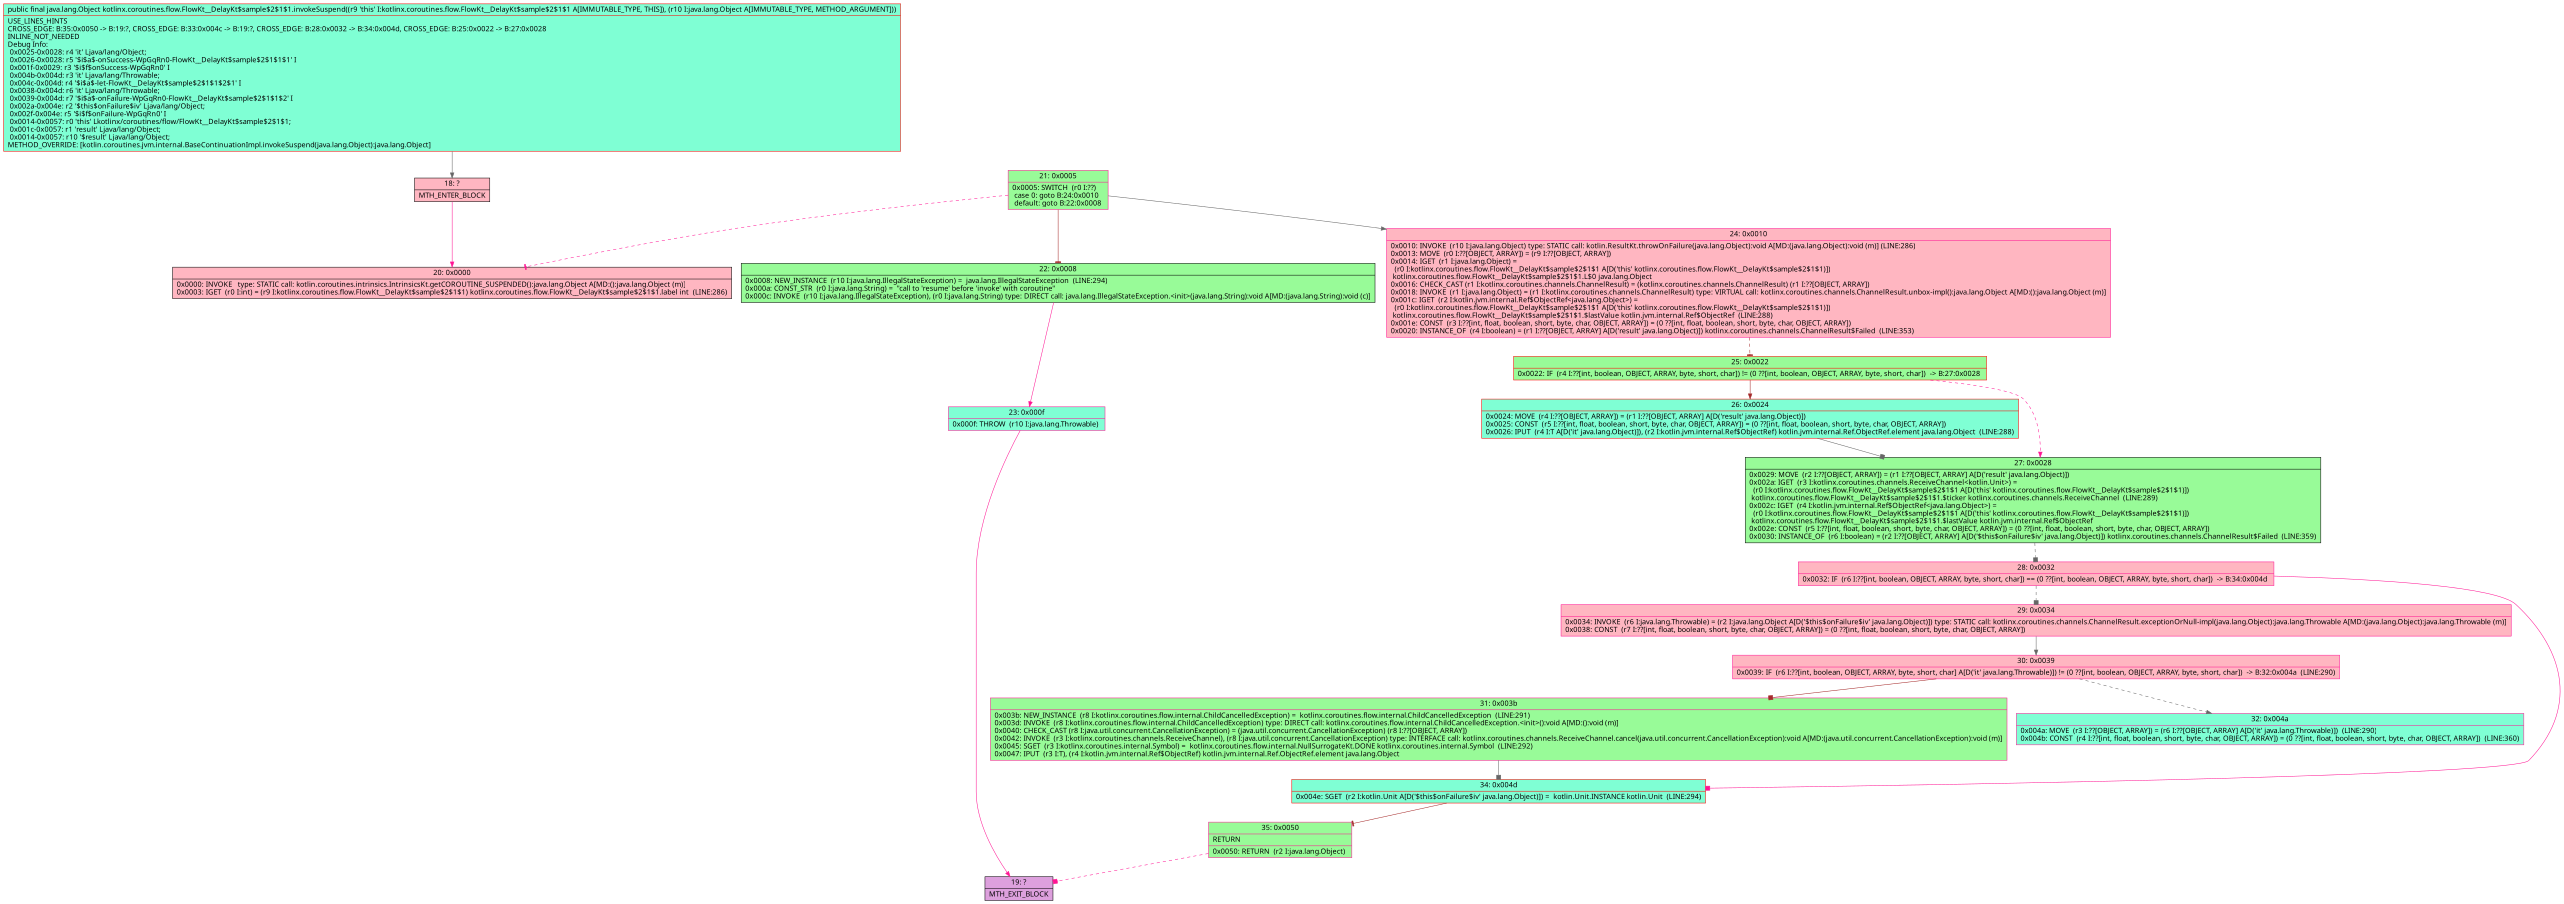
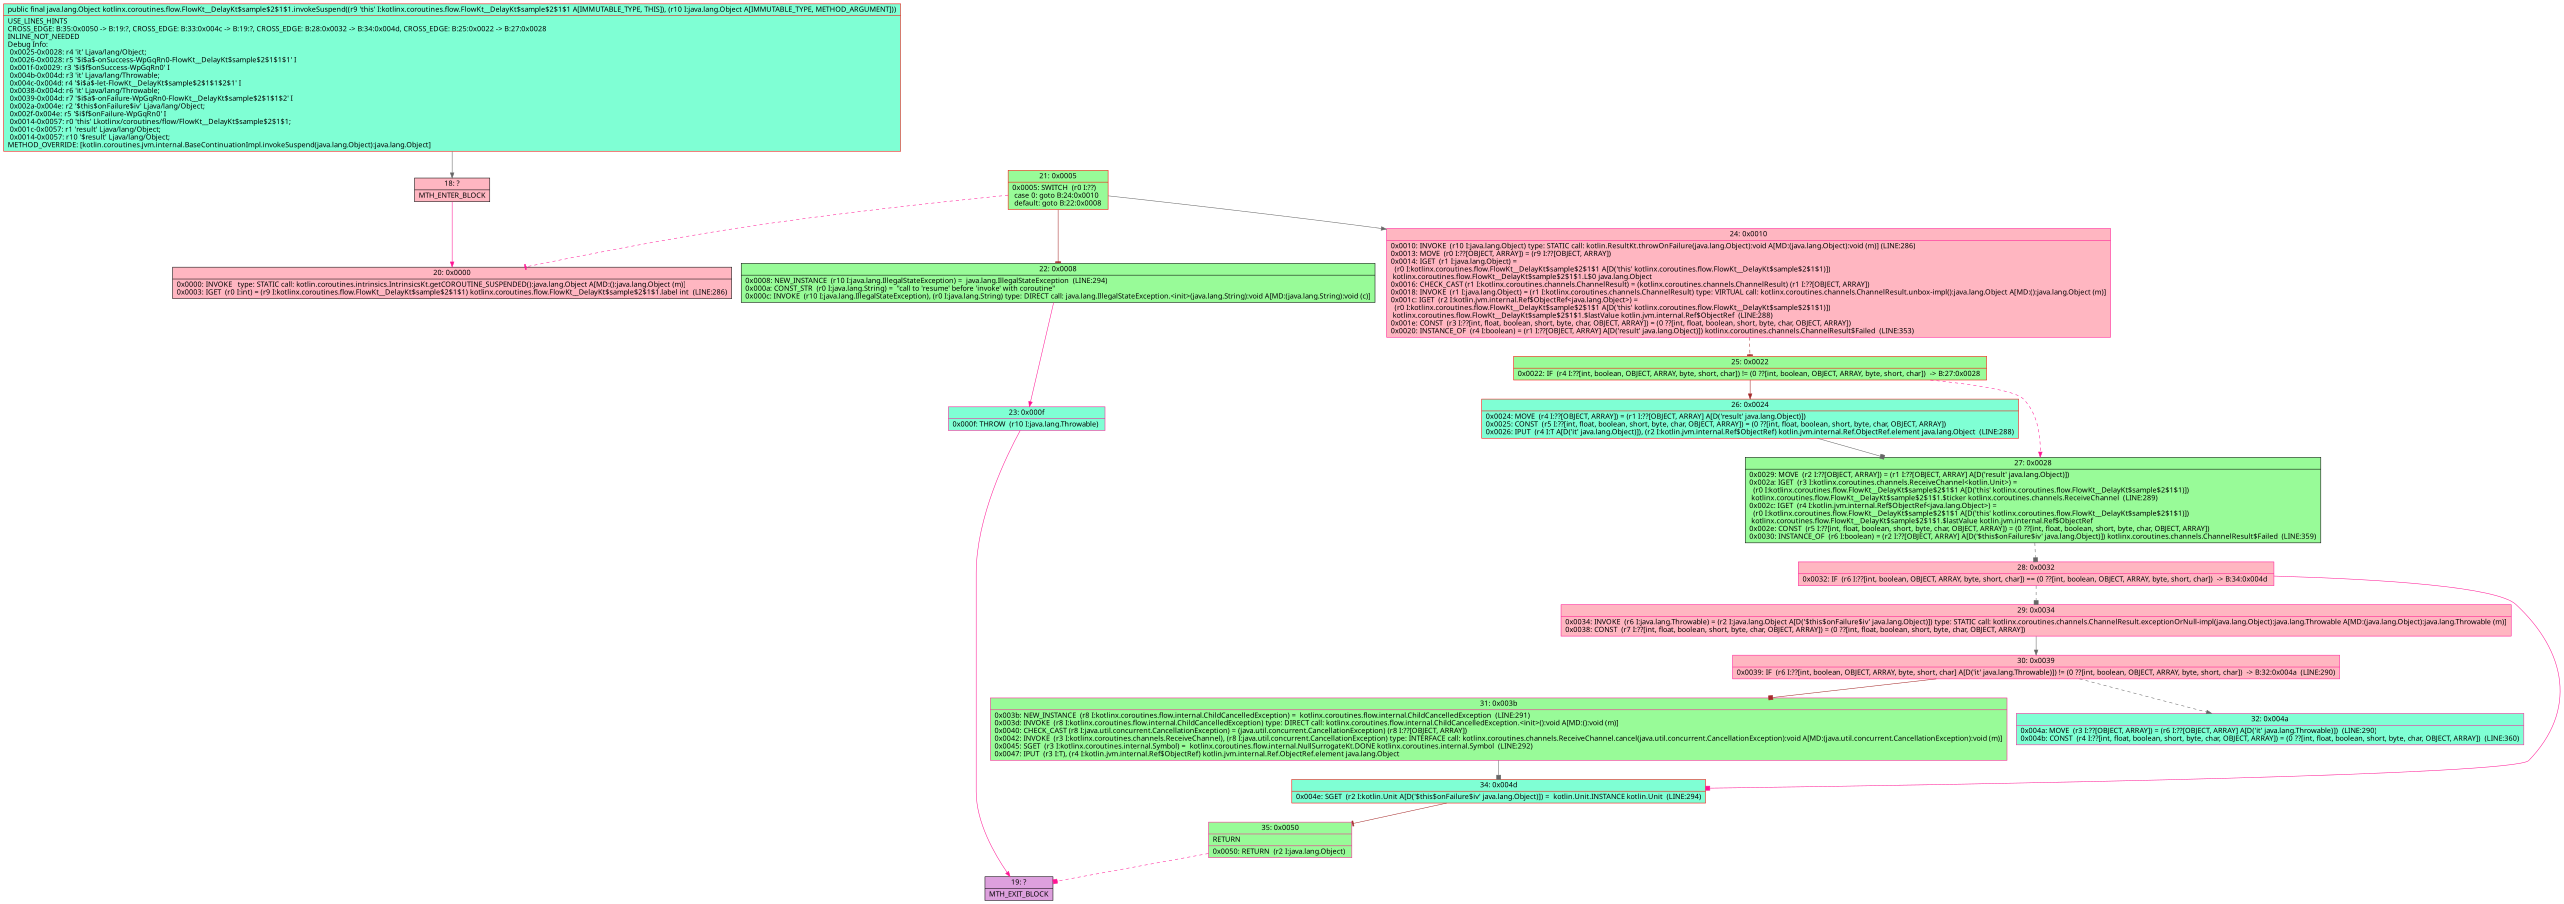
node "21: 0x0005": color deeppink -> red
